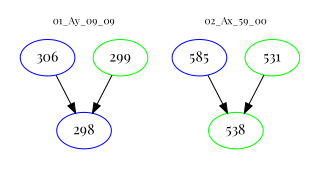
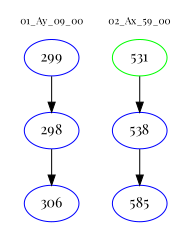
cluster "01_Ay_09_09": label "01_Ay_09_09" -> "01_Ay_09_00"
node "299": color green -> blue
edge "306" -> "298": reversed
edge "585" -> "538": reversed
node "538": color green -> blue
